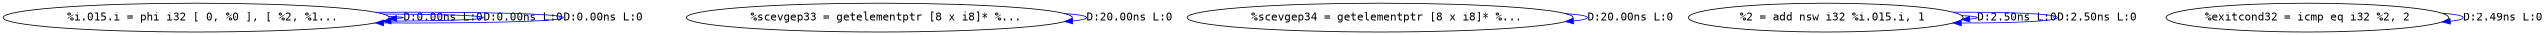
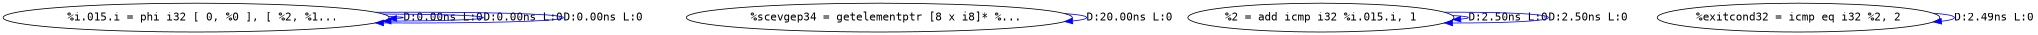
node "%scevgep33 = getelementptr [8 x i8]* %...": removed
node "%2 = add nsw i32 %i.015.i, 1": label "%2 = add nsw i32 %i.015.i, 1" -> "%2 = add icmp i32 %i.015.i, 1"
